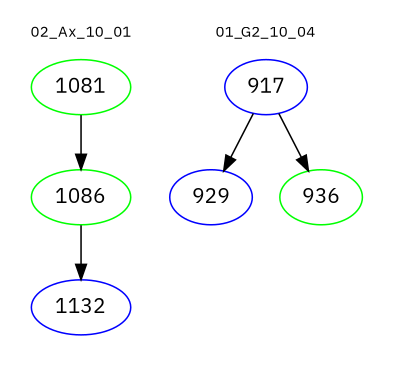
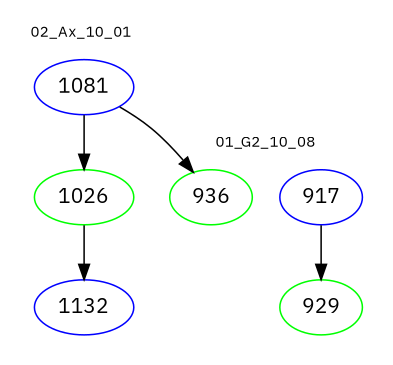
cluster "01_G2_10_04": label "01_G2_10_04" -> "01_G2_10_08"
node "1081": color green -> blue
edge "917" -> "936": now "1081" -> "936"
node "1086": label "1086" -> "1026"
node "929": color blue -> green
